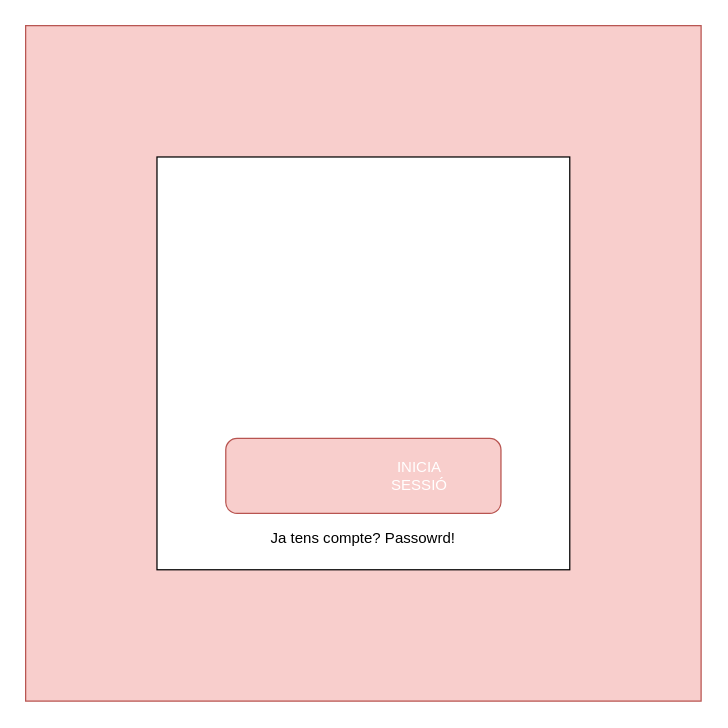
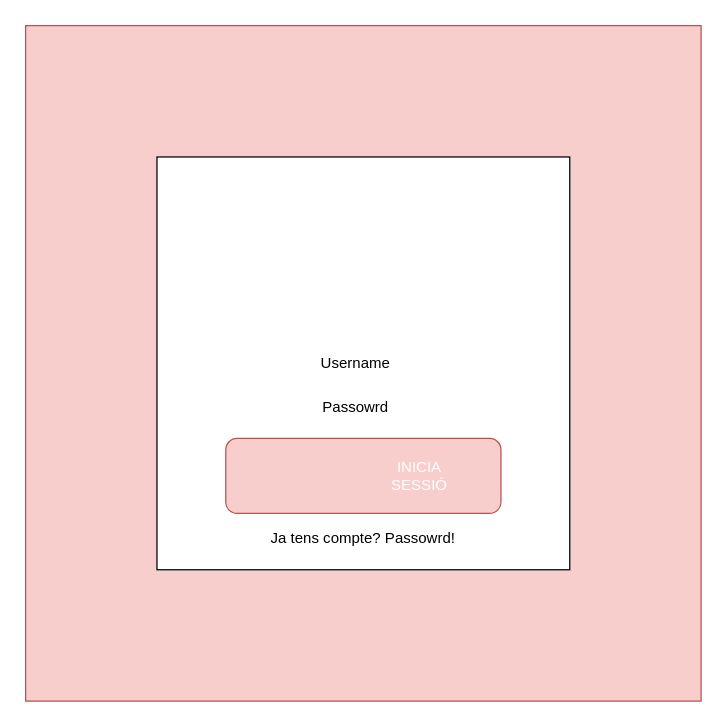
node "Username": added
node "Passowrd": added
